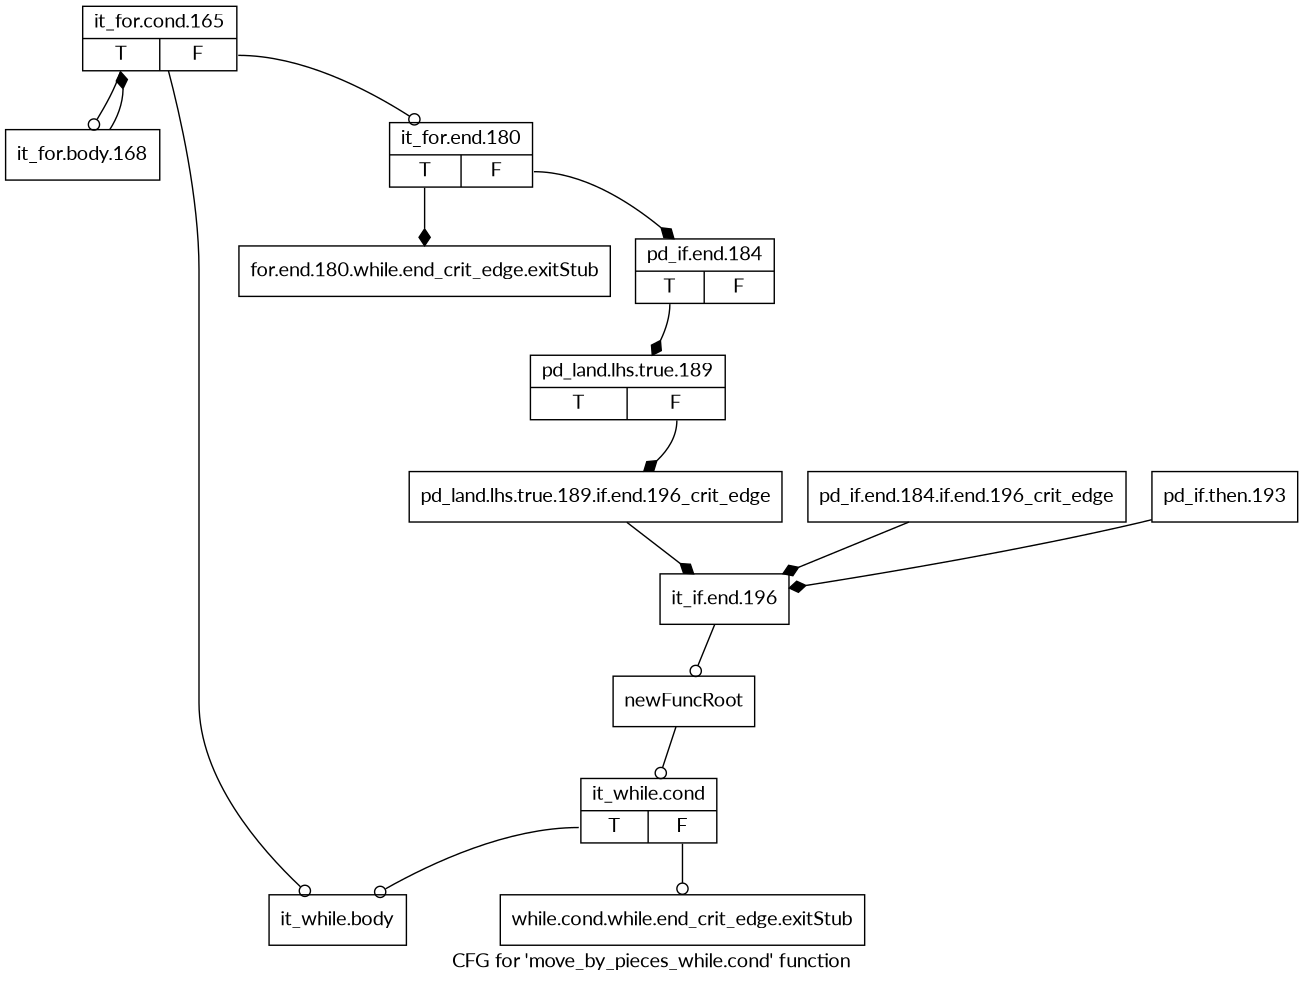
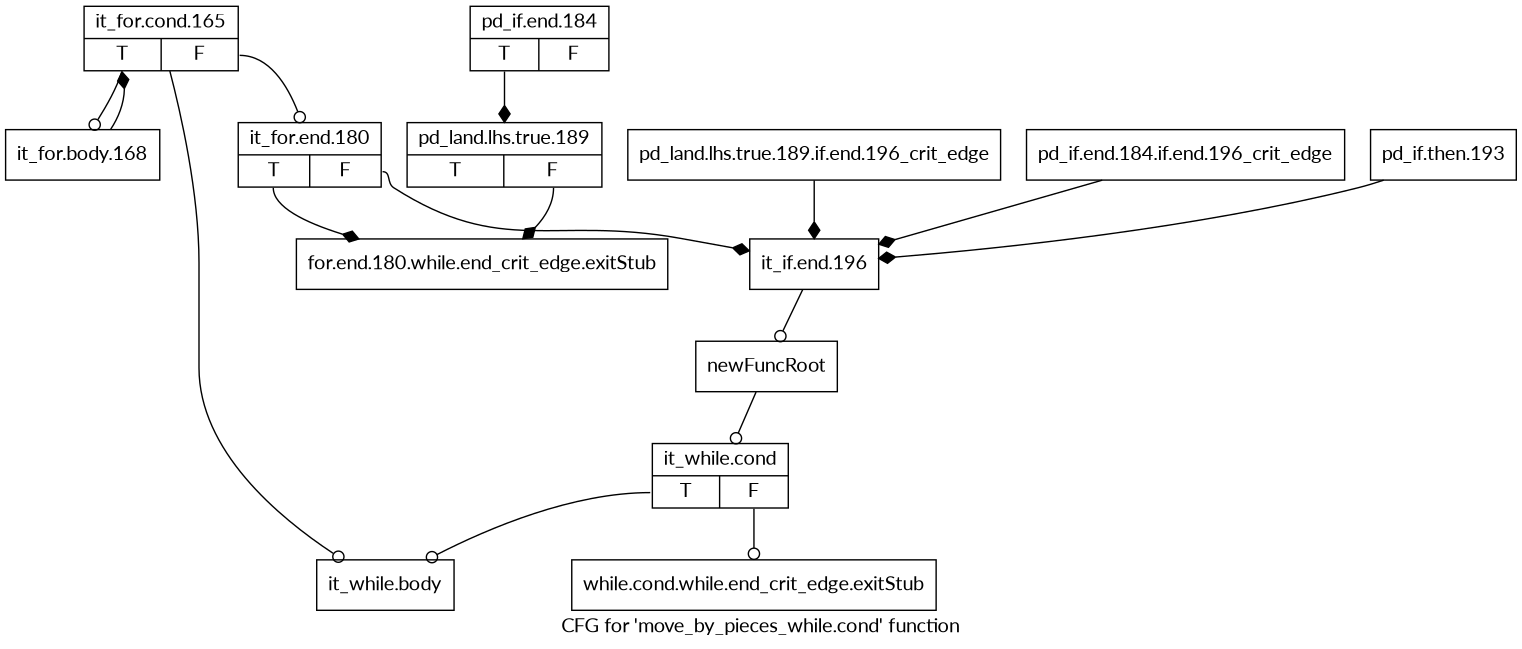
edge "it_for.end.180" -> "pd_if.end.184": now "it_for.end.180" -> "it_if.end.196"
edge "pd_land.lhs.true.189" -> "pd_land.lhs.true.189.if.end.196_crit_edge": now "pd_land.lhs.true.189" -> "for.end.180.while.end_crit_edge.exitStub"
